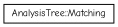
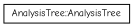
node "AnalysisTree::Matching": label "AnalysisTree::Matching" -> "AnalysisTree::AnalysisTree"
